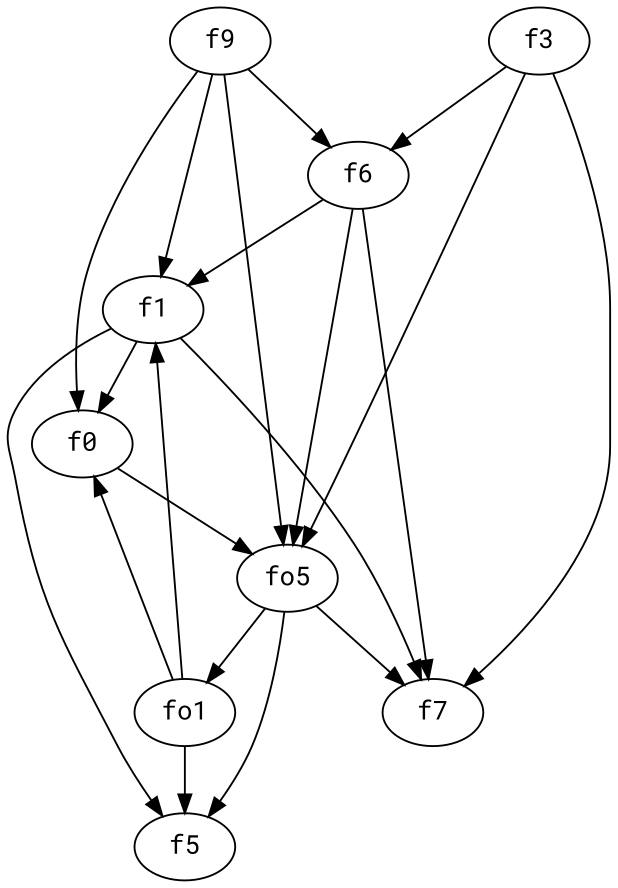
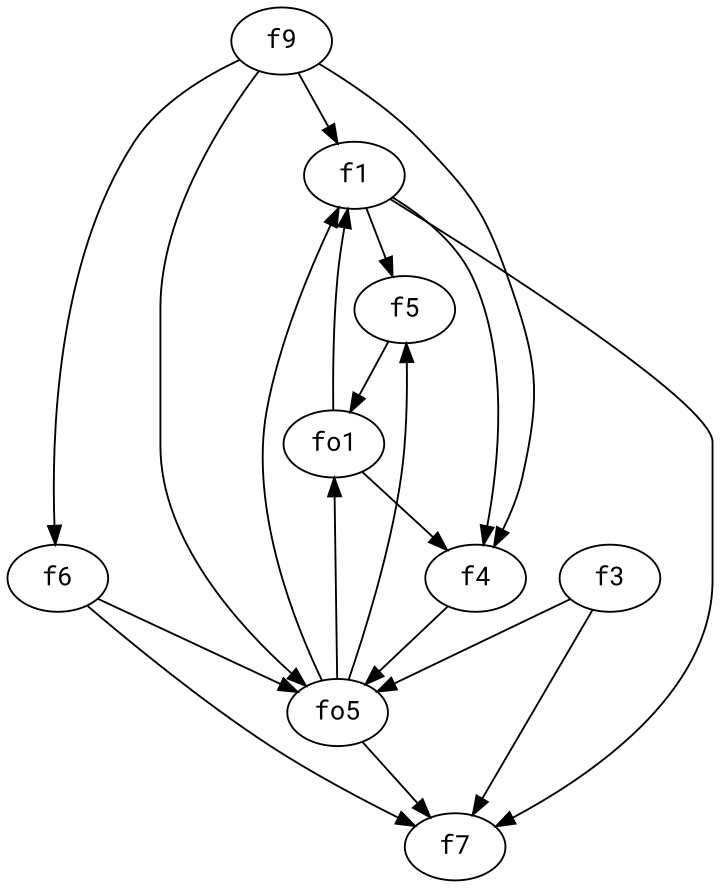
edge "f3" -> "f6": removed
edge "f6" -> "f1": now "fo5" -> "f1"
node "f0": label "f0" -> "f4"
edge "fo1" -> "f5": reversed
